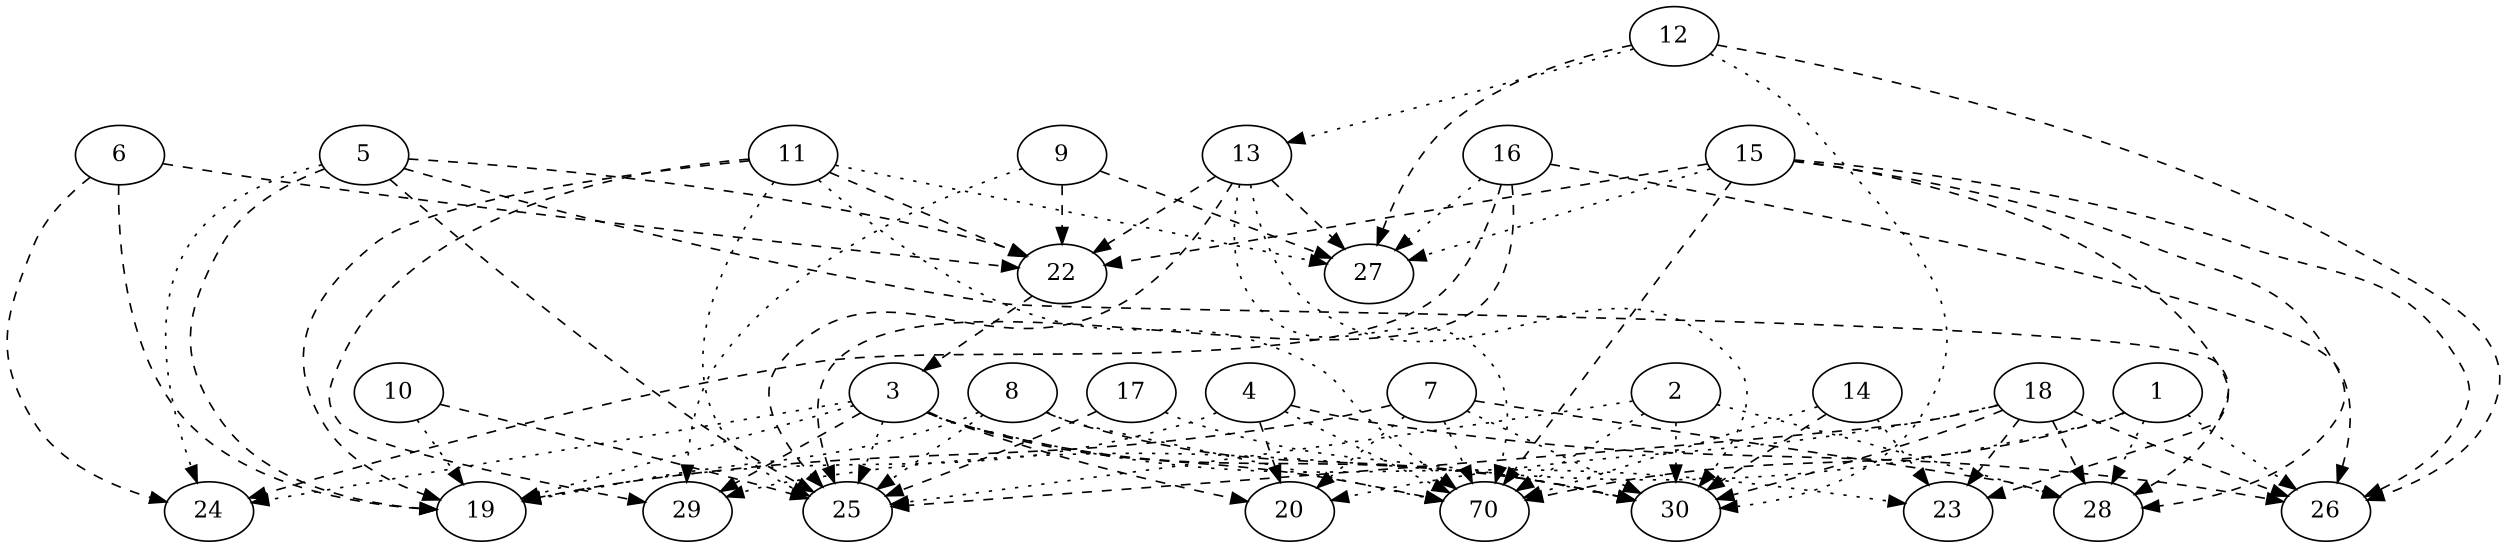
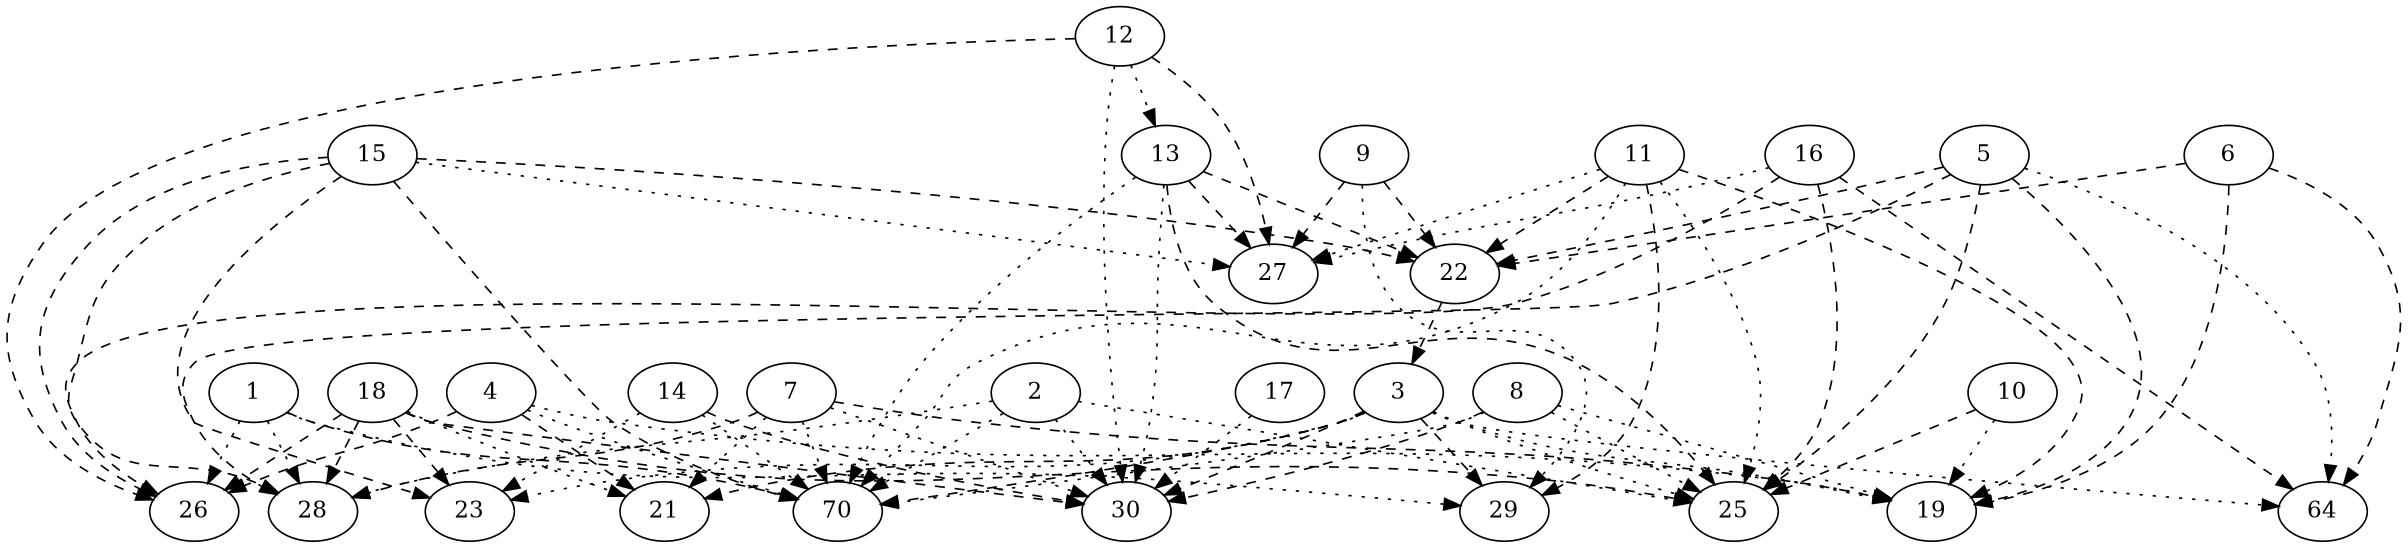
edge "17" -> "25": removed
node "24": label "24" -> "64"
node "20": label "20" -> "21"
